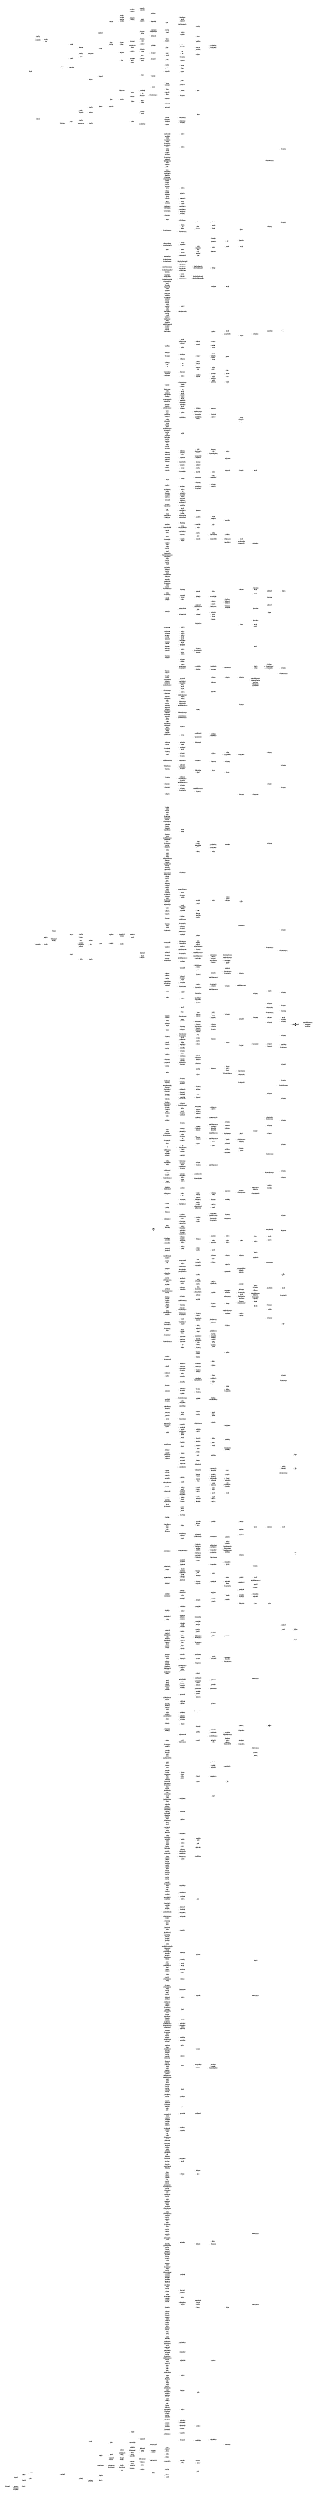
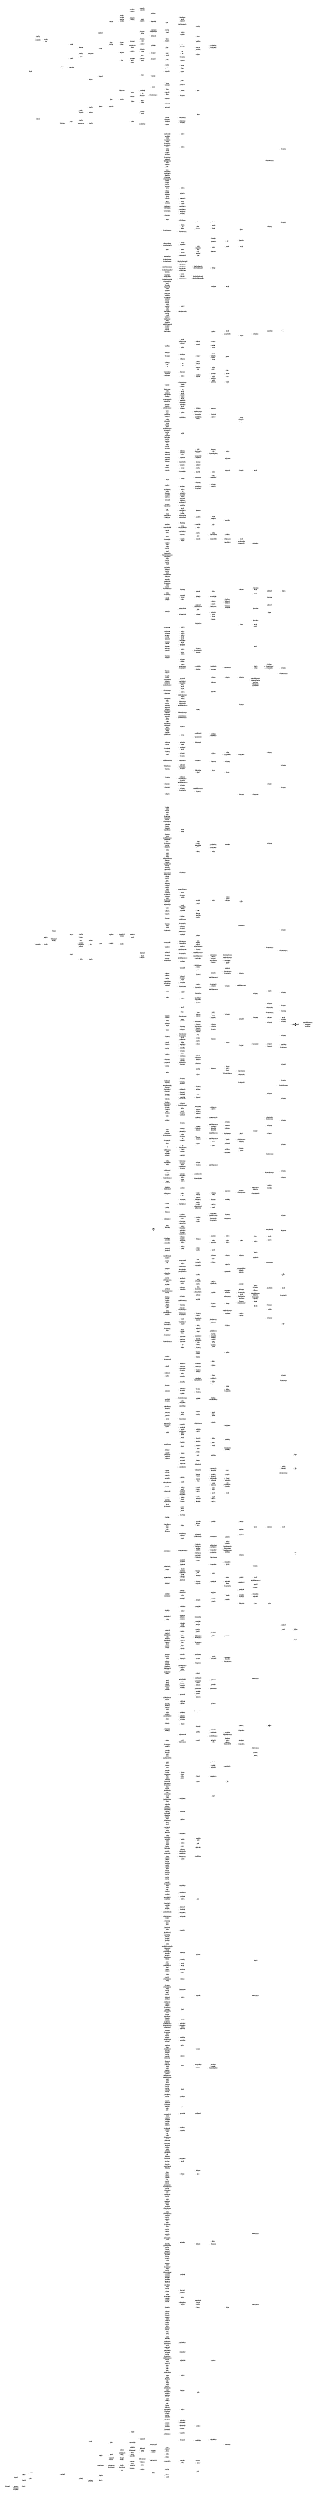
node "compound_order_2": removed
